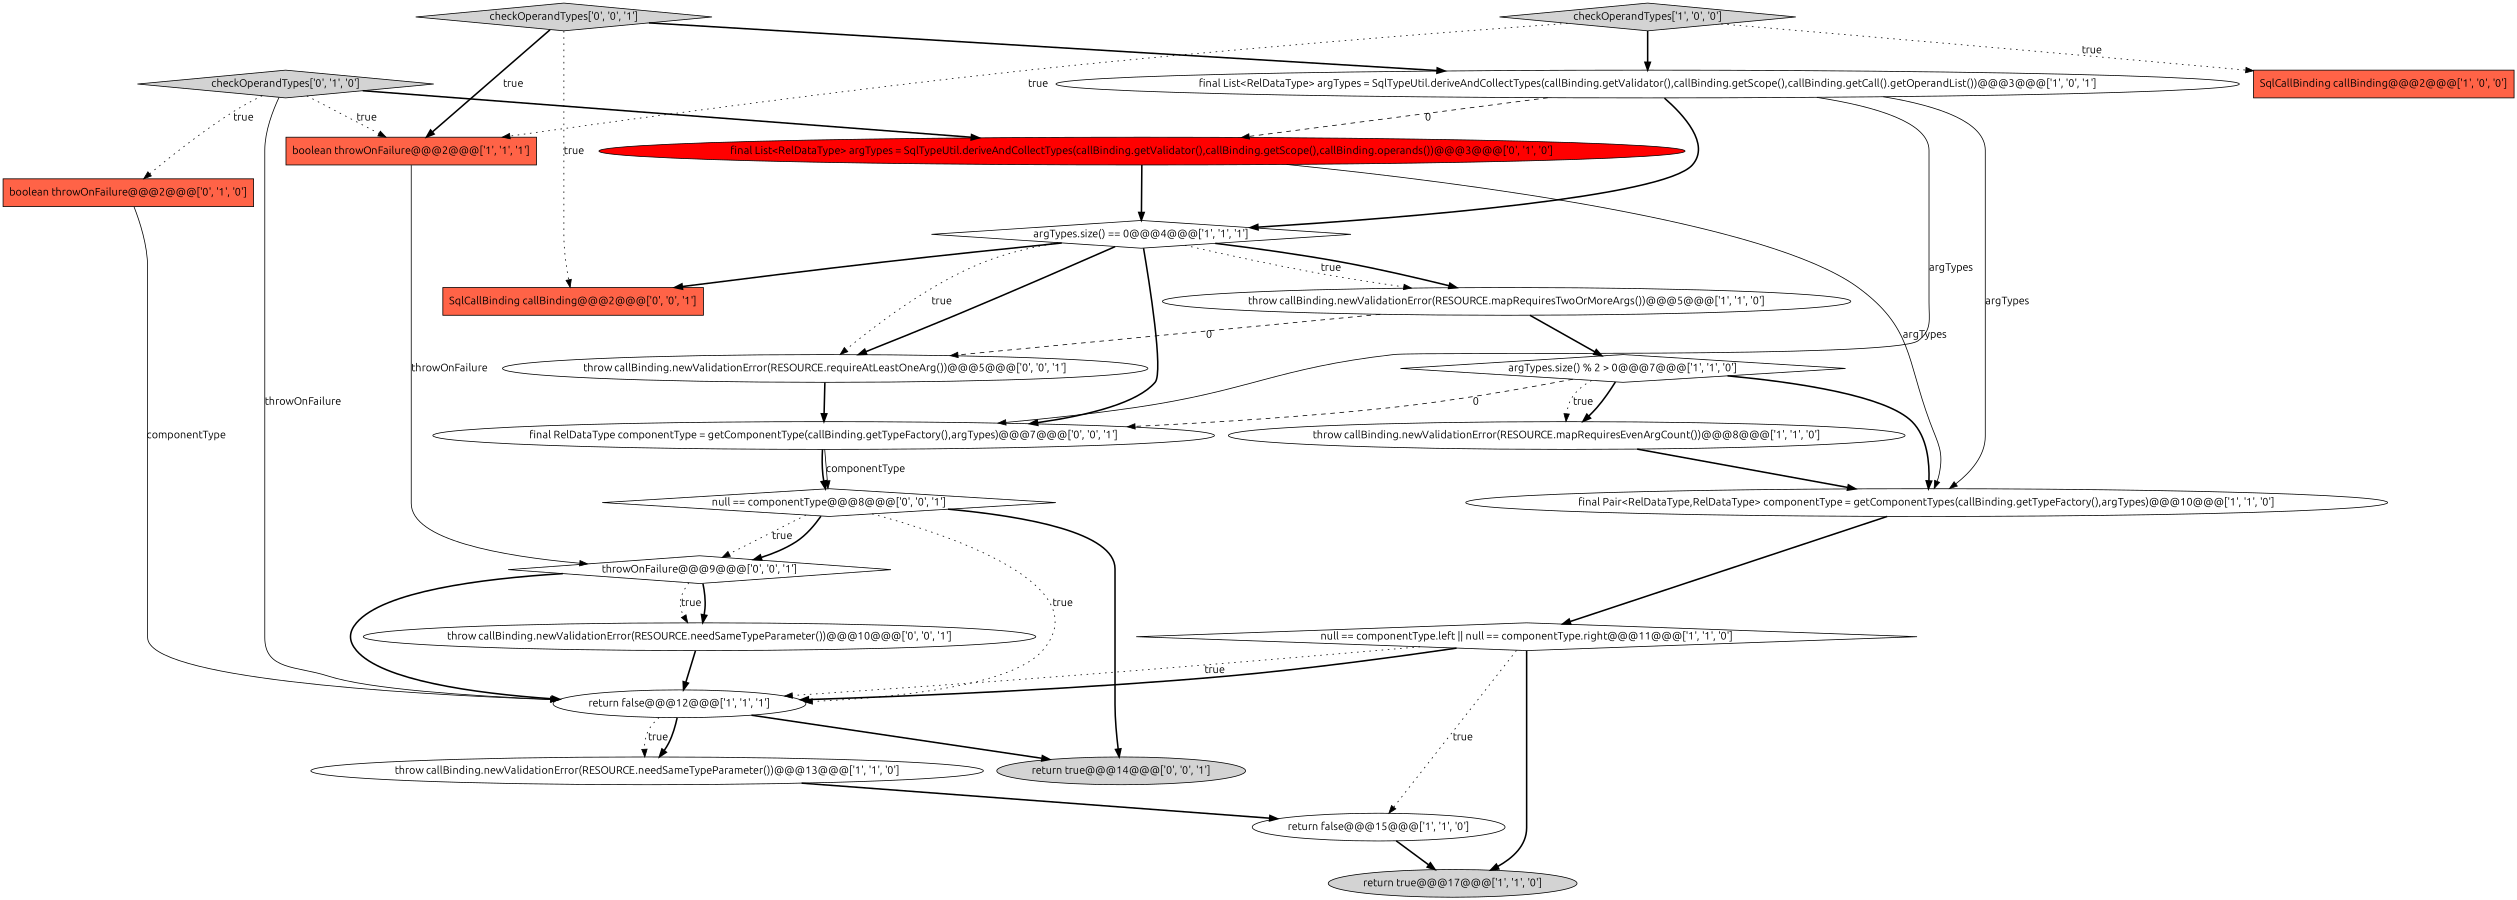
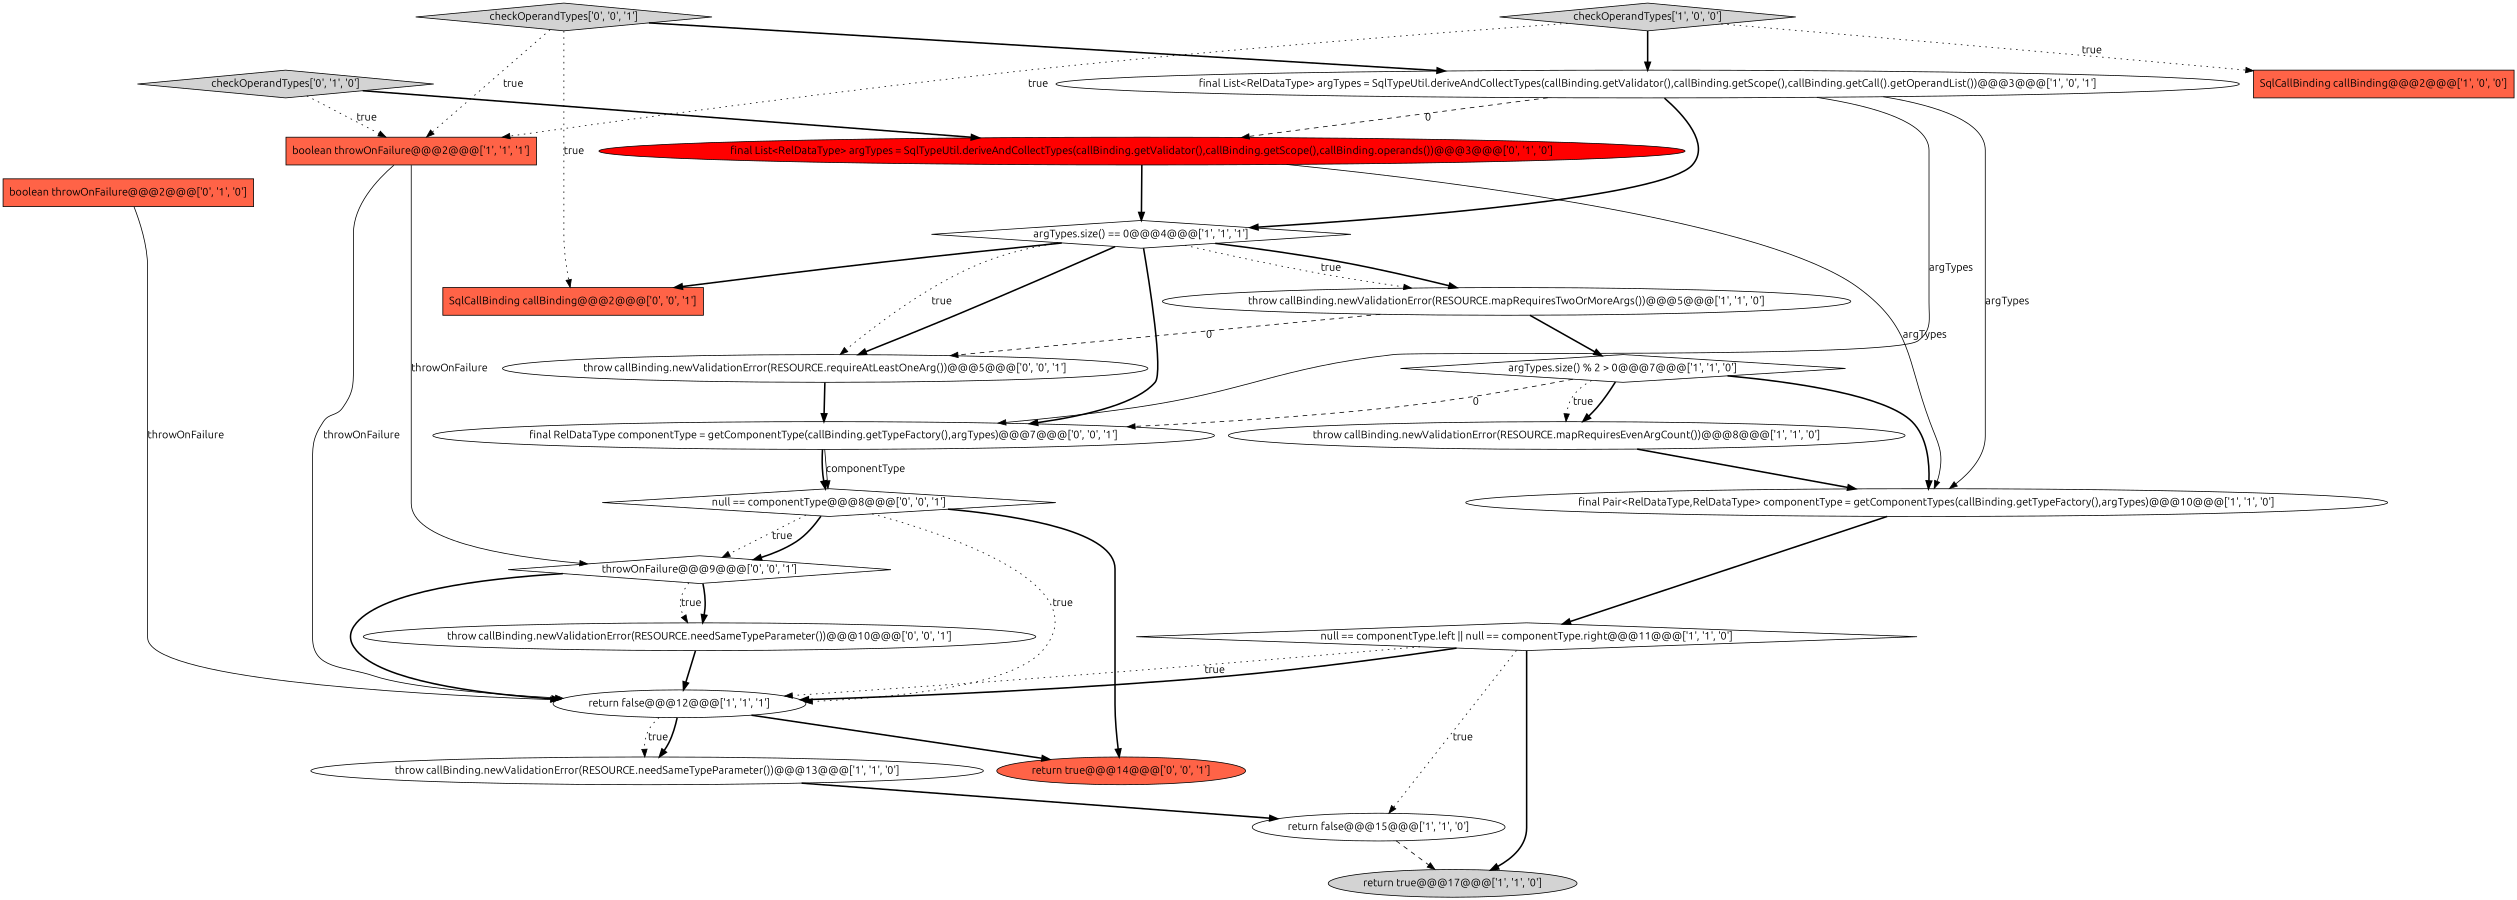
edge "checkOperandTypes['0', '0', '1']" -> "boolean throwOnFailure@@@2@@@['1', '1', '1']": style bold -> dotted
edge "checkOperandTypes['0', '1', '0']" -> "boolean throwOnFailure@@@2@@@['0', '1', '0']": removed, label "true"
edge "boolean throwOnFailure@@@2@@@['0', '1', '0']" -> "return false@@@12@@@['1', '1', '1']": label "componentType" -> "throwOnFailure"
edge "checkOperandTypes['0', '1', '0']" -> "return false@@@12@@@['1', '1', '1']": now "boolean throwOnFailure@@@2@@@['1', '1', '1']" -> "return false@@@12@@@['1', '1', '1']"
node "return true@@@14@@@['0', '0', '1']": fillcolor lightgray -> tomato
edge "return false@@@15@@@['1', '1', '0']" -> "return true@@@17@@@['1', '1', '0']": style bold -> dashed
